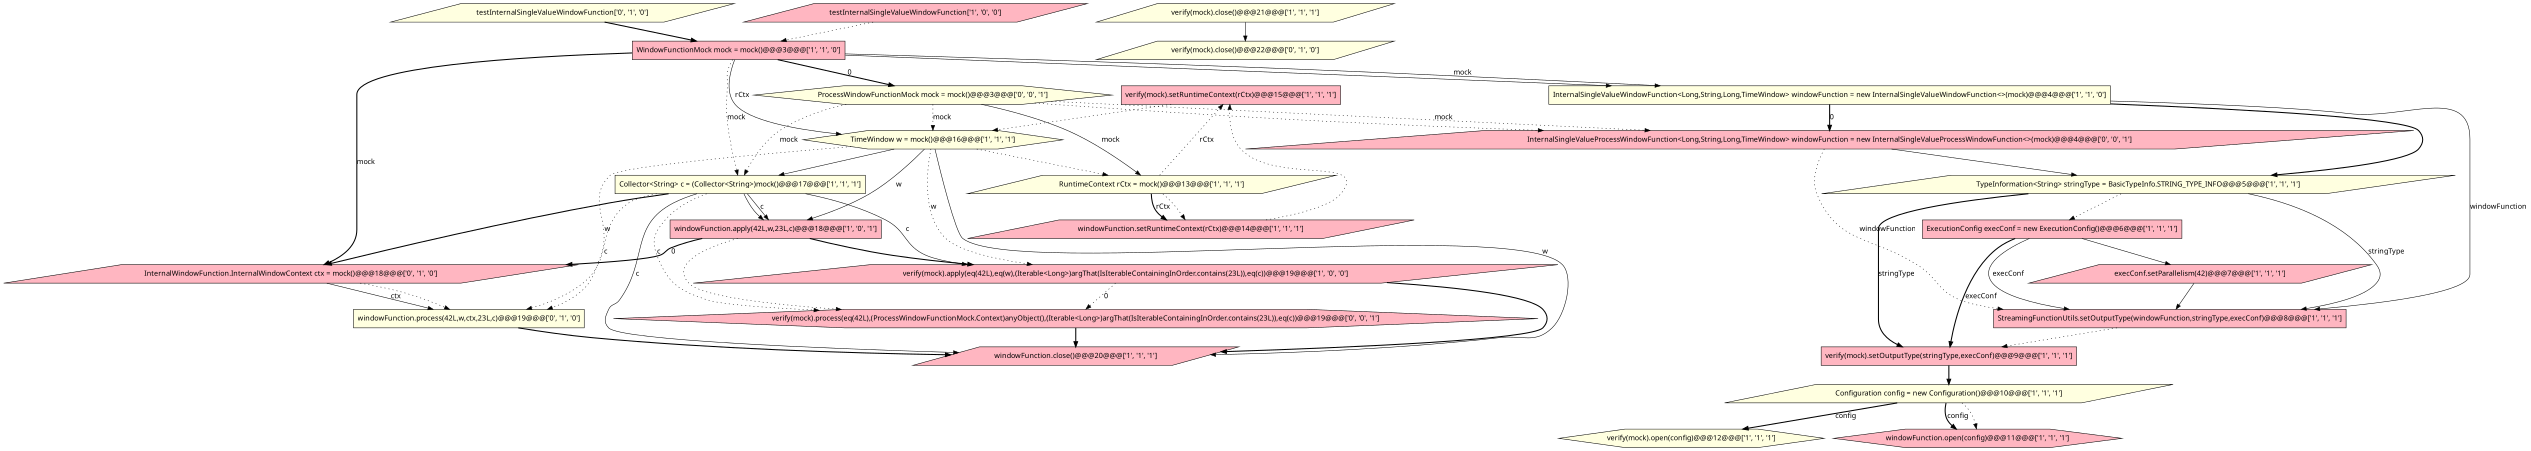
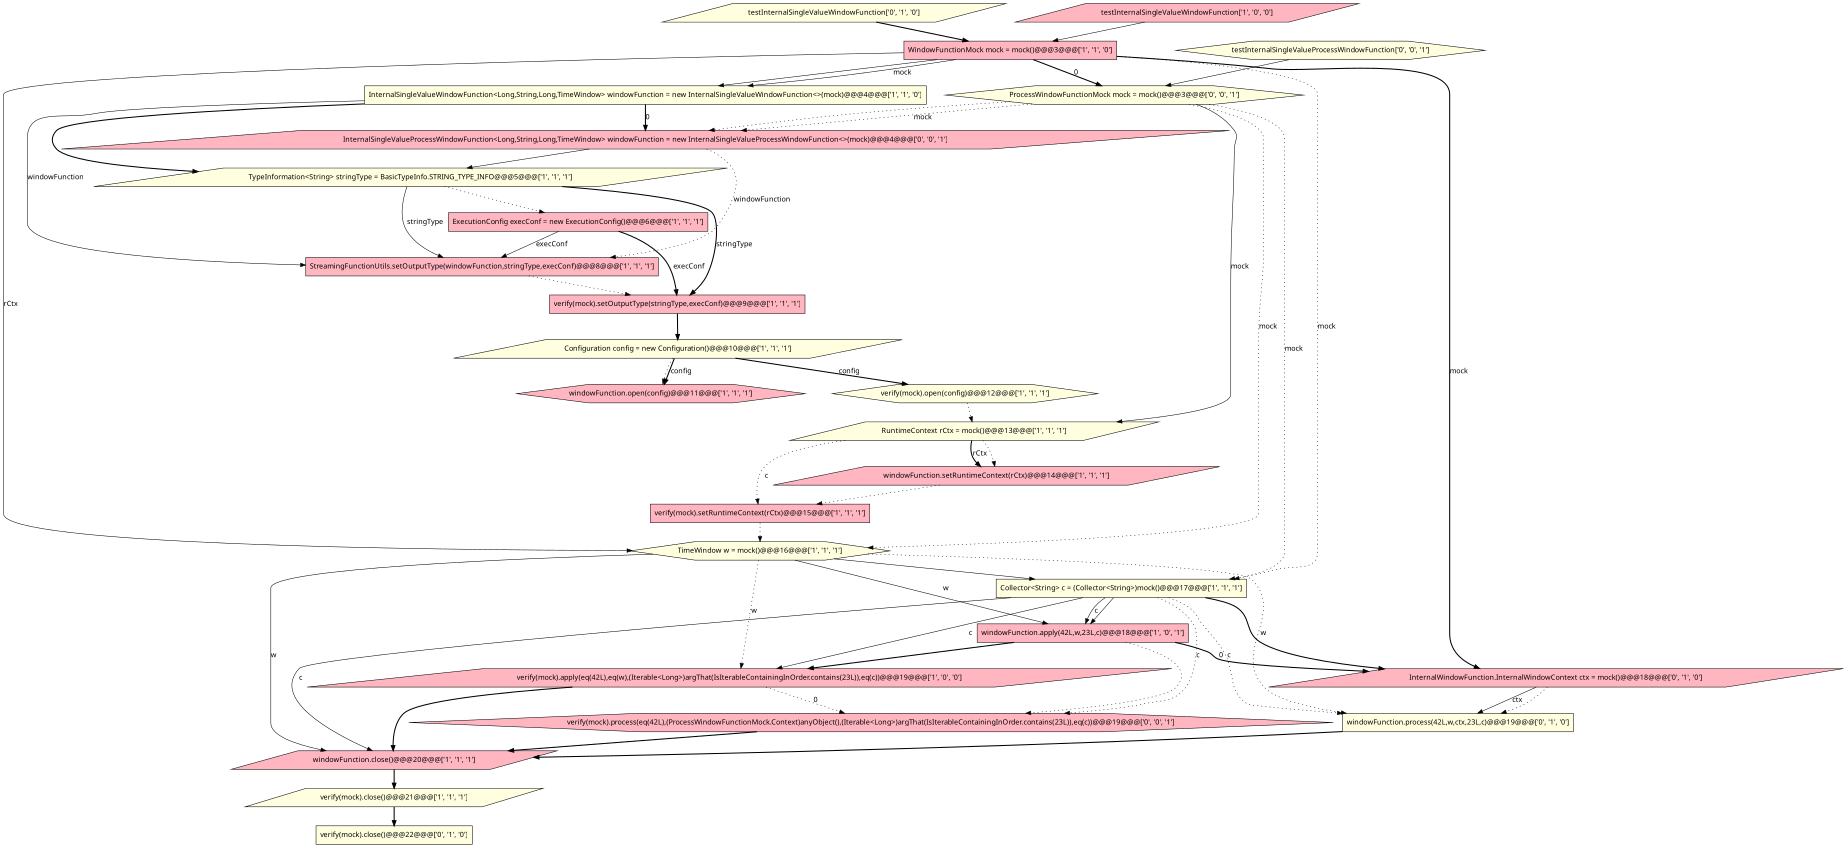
edge "verify(mock).close()@@@21@@@['1', '1', '1']" -> "verify(mock).close()@@@22@@@['0', '1', '0']": style solid -> bold
edge "testInternalSingleValueWindowFunction['1', '0', '0']" -> "WindowFunctionMock mock = mock()@@@3@@@['1', '1', '0']": style dotted -> solid
node "verify(mock).close()@@@22@@@['0', '1', '0']": shape parallelogram -> box
node "testInternalSingleValueProcessWindowFunction['0', '0', '1']": added
edge "RuntimeContext rCtx = mock()@@@13@@@['1', '1', '1']" -> "verify(mock).setRuntimeContext(rCtx)@@@15@@@['1', '1', '1']": label "rCtx" -> "c"
edge "TimeWindow w = mock()@@@16@@@['1', '1', '1']" -> "RuntimeContext rCtx = mock()@@@13@@@['1', '1', '1']": now "verify(mock).open(config)@@@12@@@['1', '1', '1']" -> "RuntimeContext rCtx = mock()@@@13@@@['1', '1', '1']"
node "execConf.setParallelism(42)@@@7@@@['1', '1', '1']": removed
edge "windowFunction.close()@@@20@@@['1', '1', '1']" -> "verify(mock).close()@@@21@@@['1', '1', '1']": added
